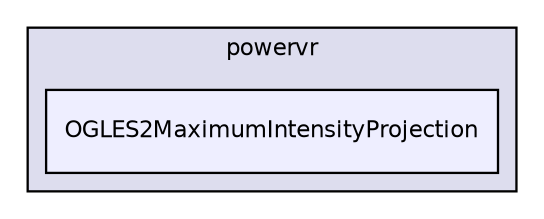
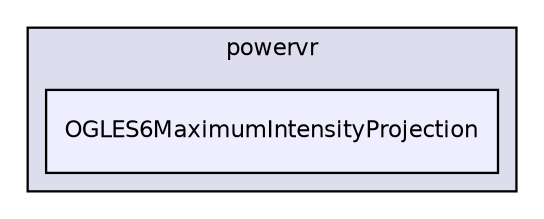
node "OGLES2MaximumIntensityProjection": label "OGLES2MaximumIntensityProjection" -> "OGLES6MaximumIntensityProjection"
